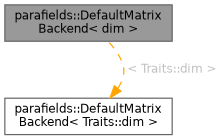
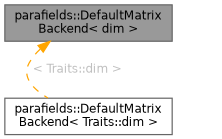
edge "parafields::DefaultMatrix Backend< dim >" -> "parafields::DefaultMatrix Backend< Traits::dim >": reversed
